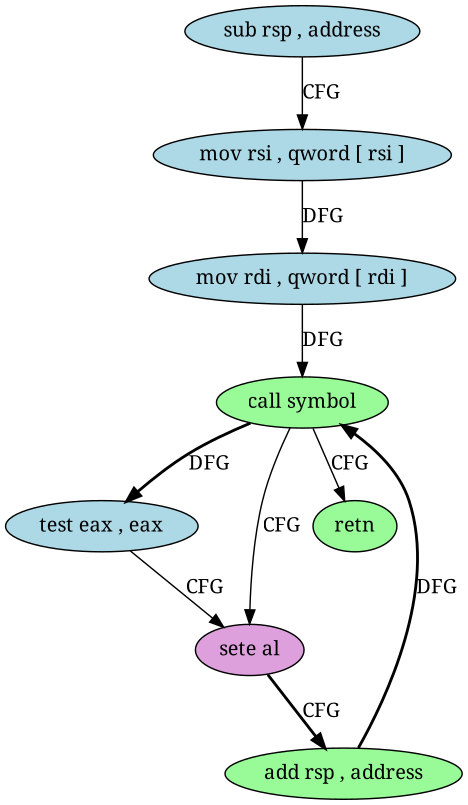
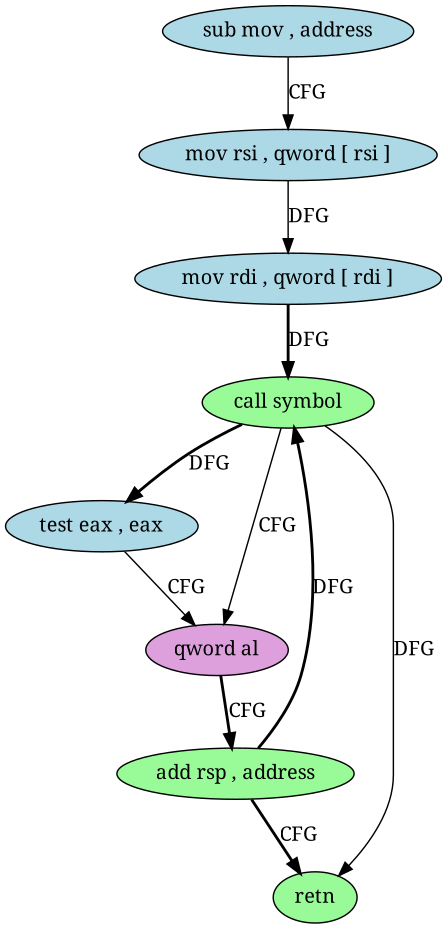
node "sub rsp , address": label "sub rsp , address" -> "sub mov , address"
edge "mov rdi , qword [ rdi ]" -> "call symbol": style solid -> bold
edge "call symbol" -> "retn": label "CFG" -> "DFG"
node "sete al": label "sete al" -> "qword al"
edge "add rsp , address" -> "retn": added, label "CFG"
